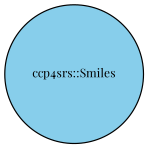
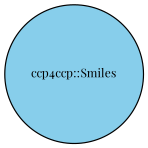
node "ccp4srs::Smiles": label "ccp4srs::Smiles" -> "ccp4ccp::Smiles"
